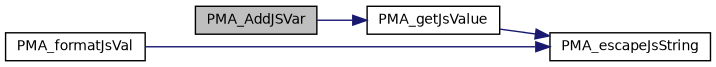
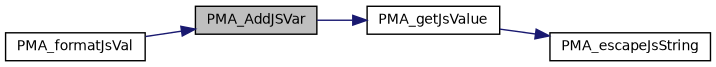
edge "PMA_formatJsVal" -> "PMA_escapeJsString": now "PMA_formatJsVal" -> "PMA_AddJSVar"
